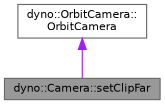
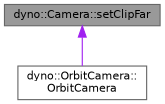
edge "dyno::Camera::setClipFar" -> "dyno::OrbitCamera:: OrbitCamera": reversed
